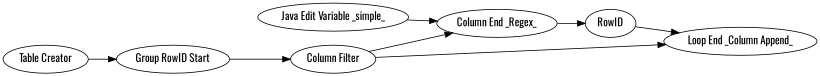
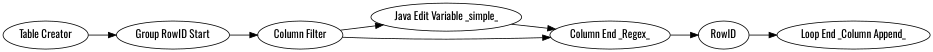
edge "Column Filter" -> "Loop End _Column Append_": now "Column Filter" -> "Java Edit Variable _simple_"
